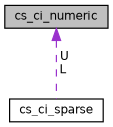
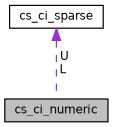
edge "cs_ci_sparse" -> "cs_ci_numeric": reversed
